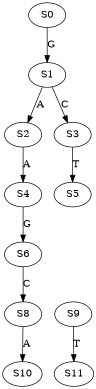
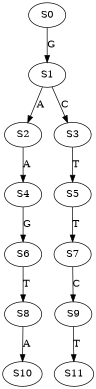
node "S7": added
edge "S6" -> "S8": label "C" -> "T"
